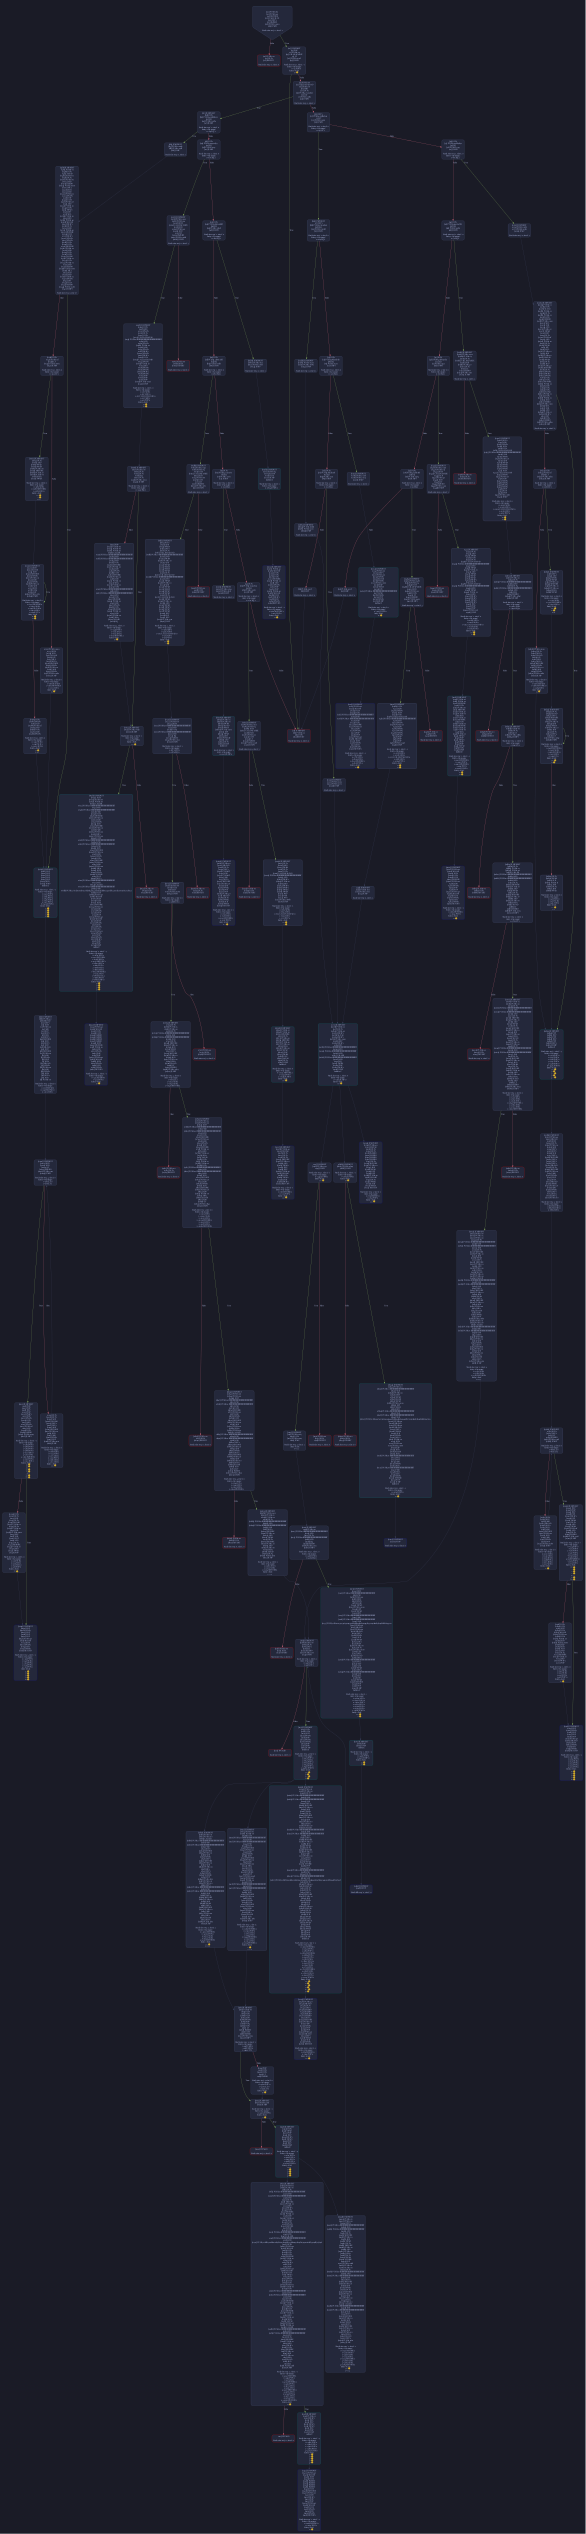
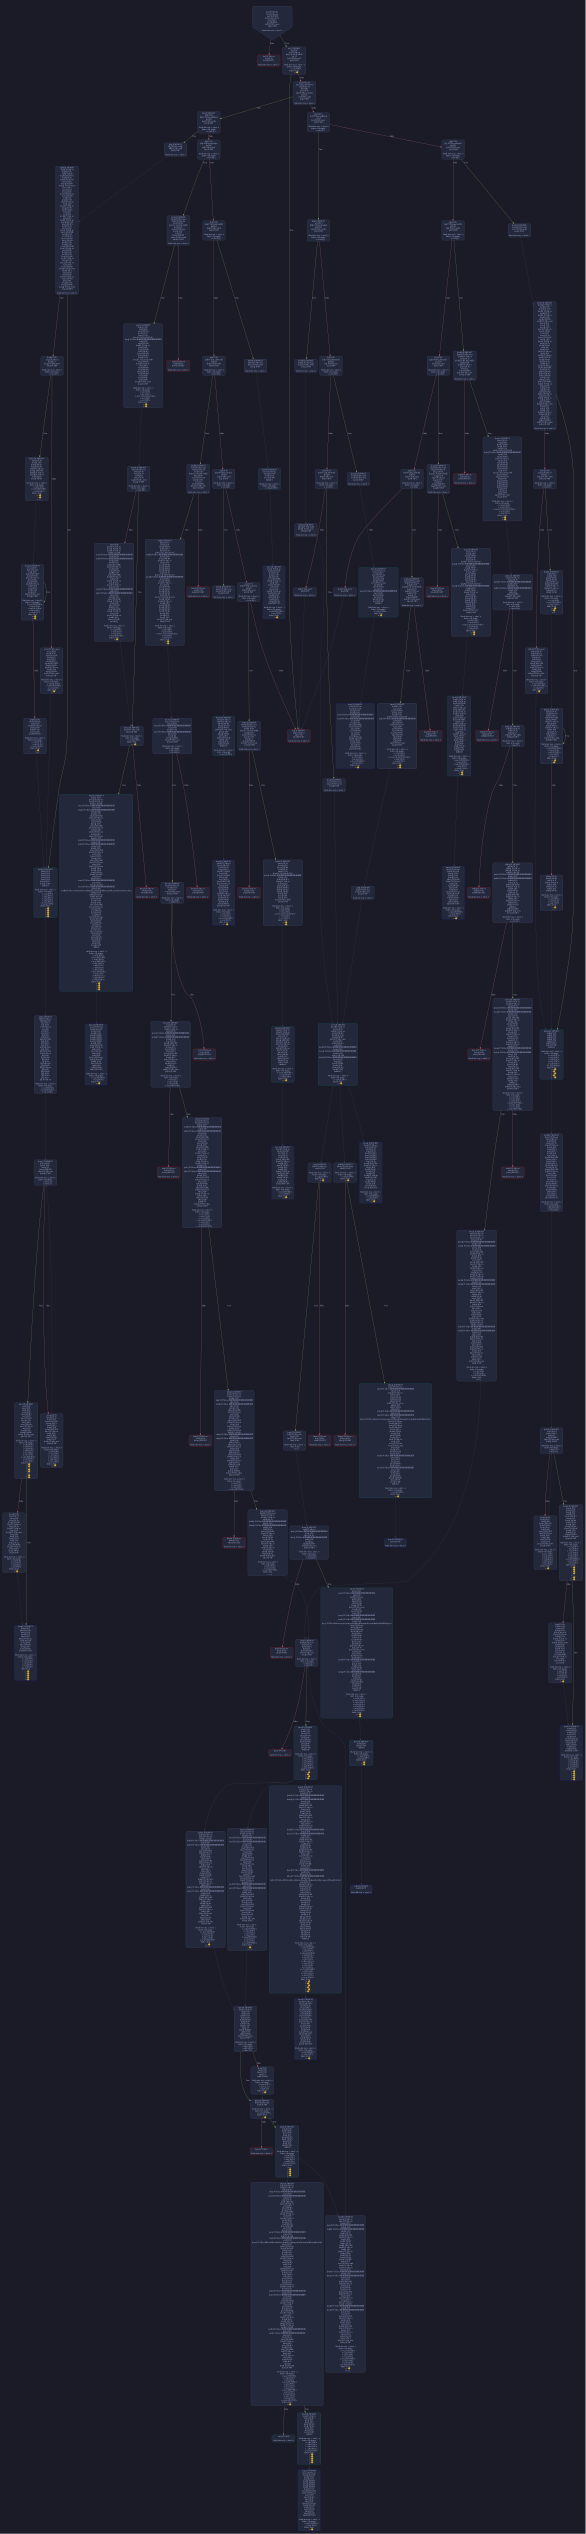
node "[111c] INVALID Stack size req: 0, sizeΔ: 0": color red -> teal
